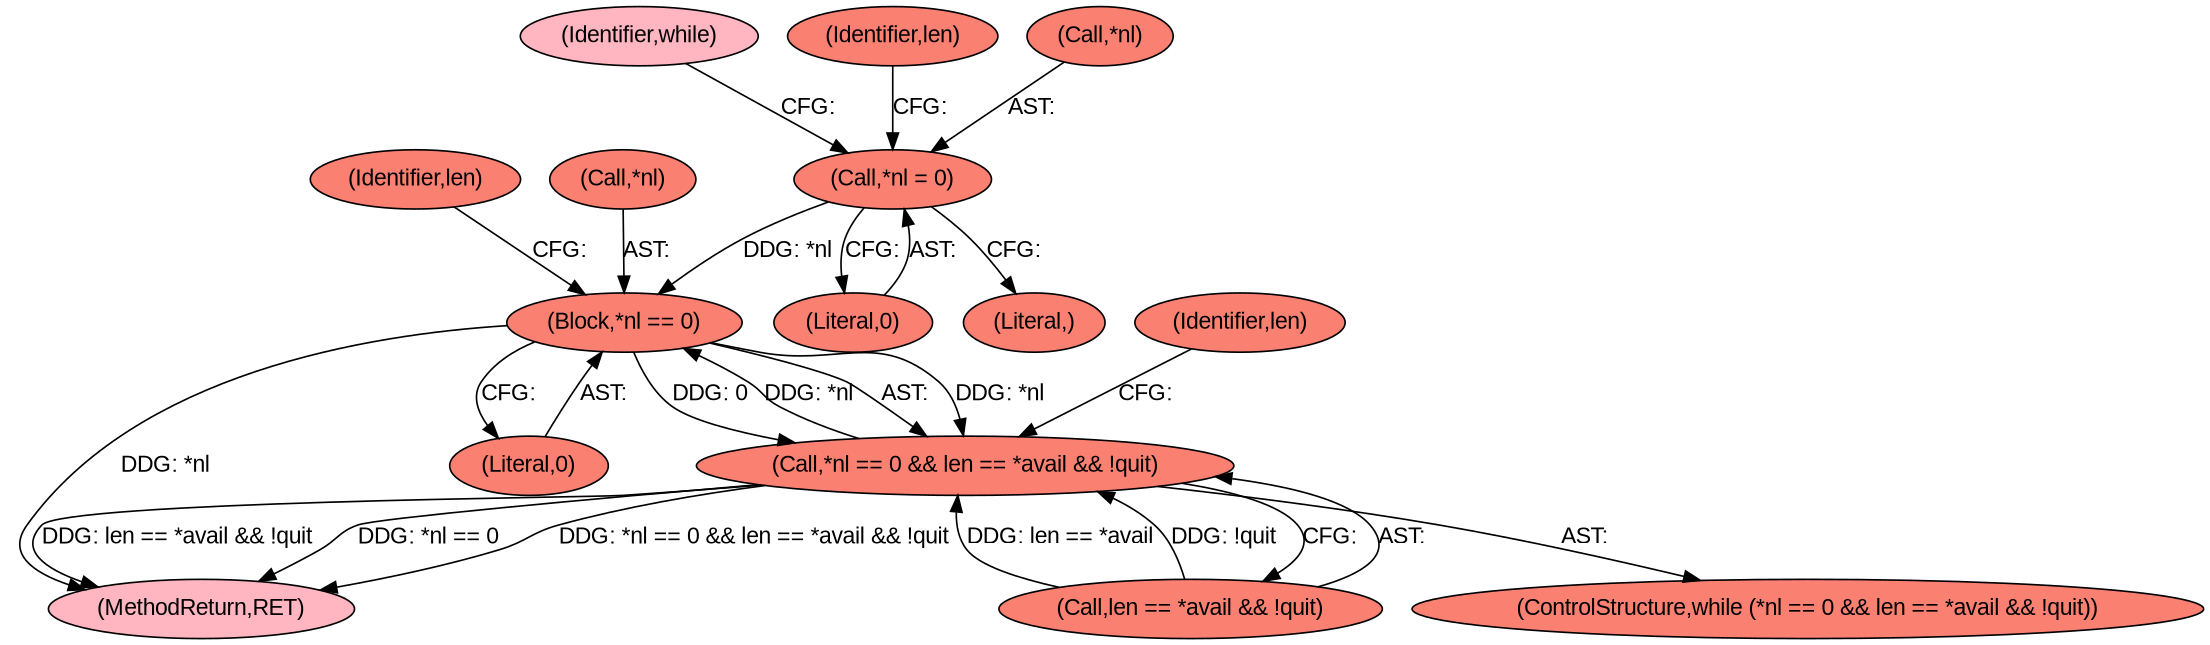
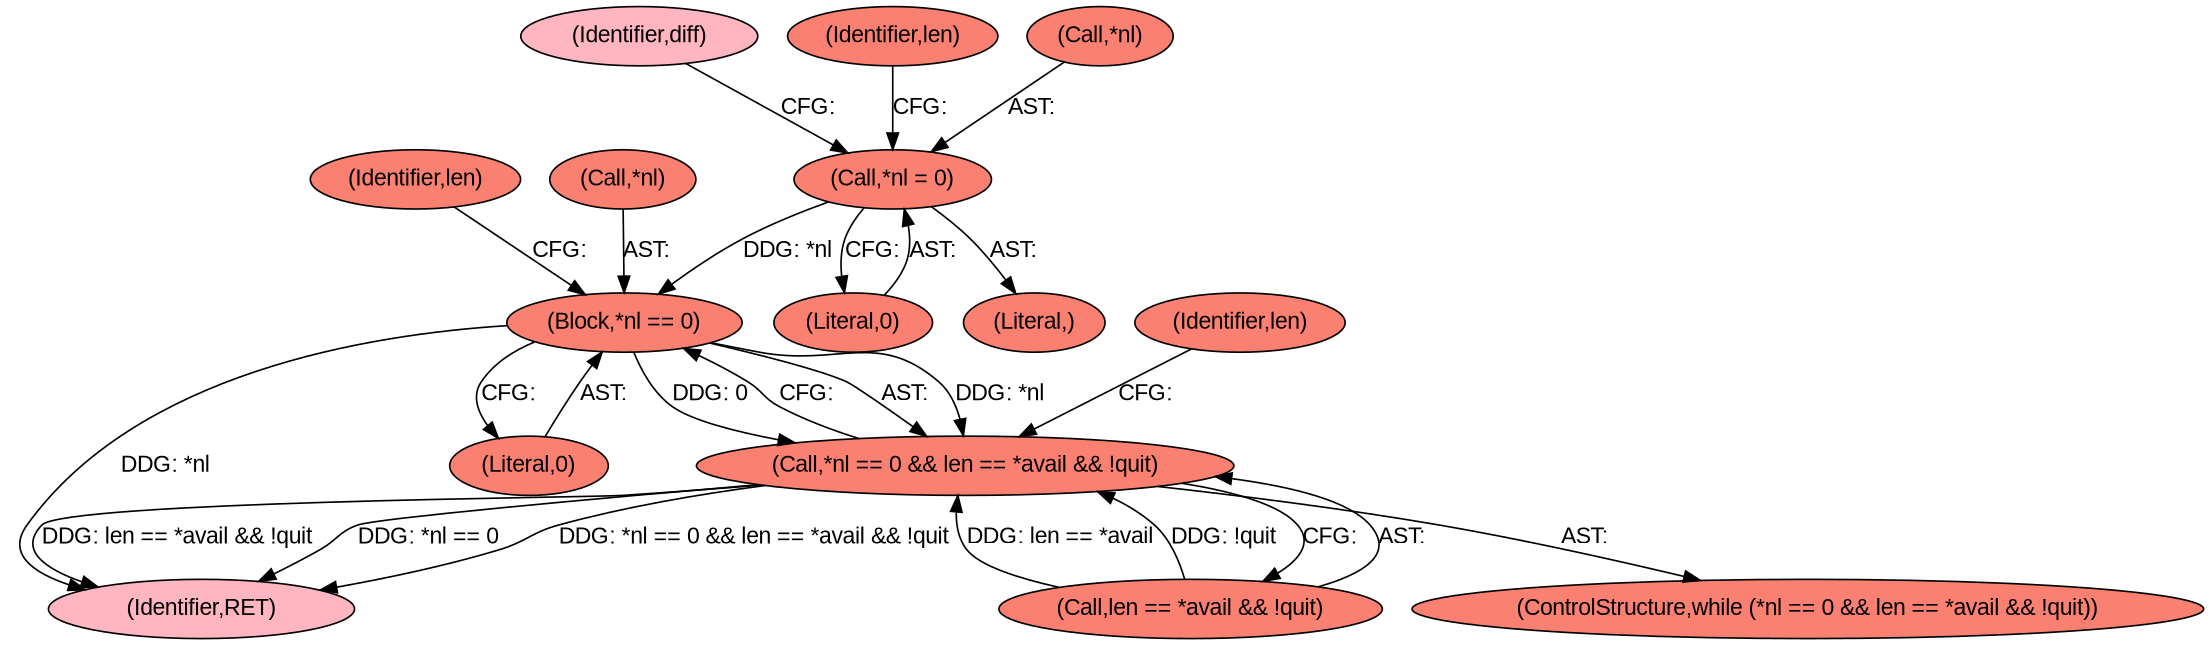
node "(Identifier,while)": label "(Identifier,while)" -> "(Identifier,diff)"
edge "(Call,*nl = 0)" -> "(Literal,)": label "CFG: " -> "AST: "
edge "(Call,*nl == 0 && len == *avail && !quit)" -> "(Block,*nl == 0)": label "DDG: *nl" -> "CFG: "
node "(MethodReturn,RET)": label "(MethodReturn,RET)" -> "(Identifier,RET)"
